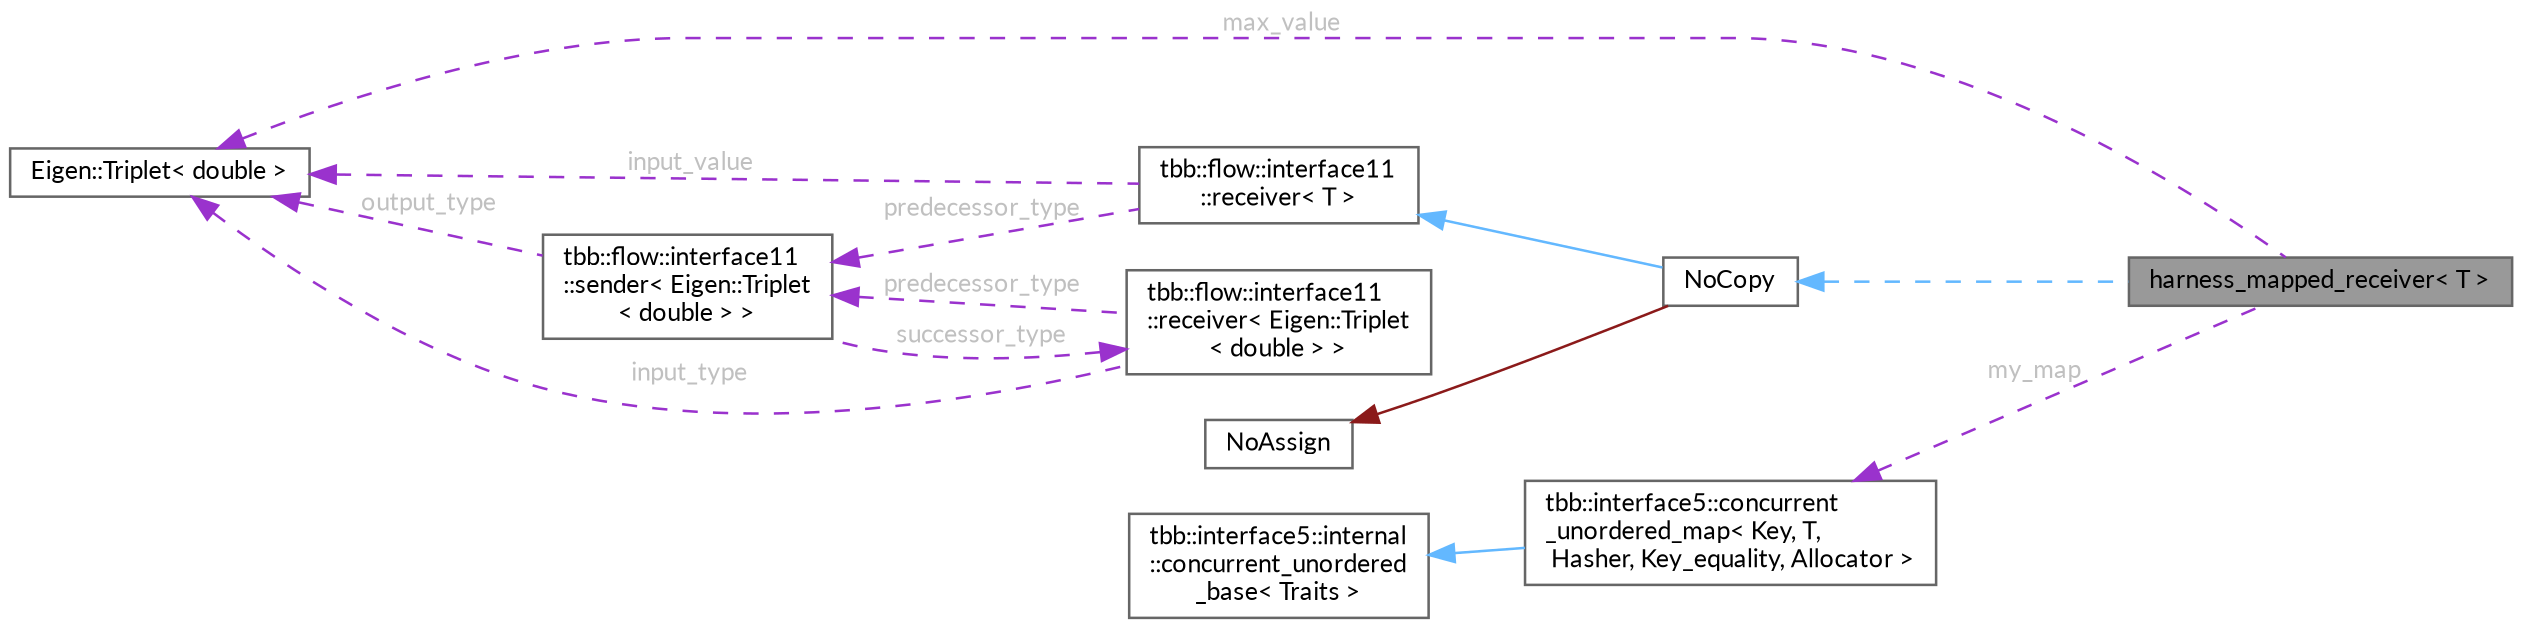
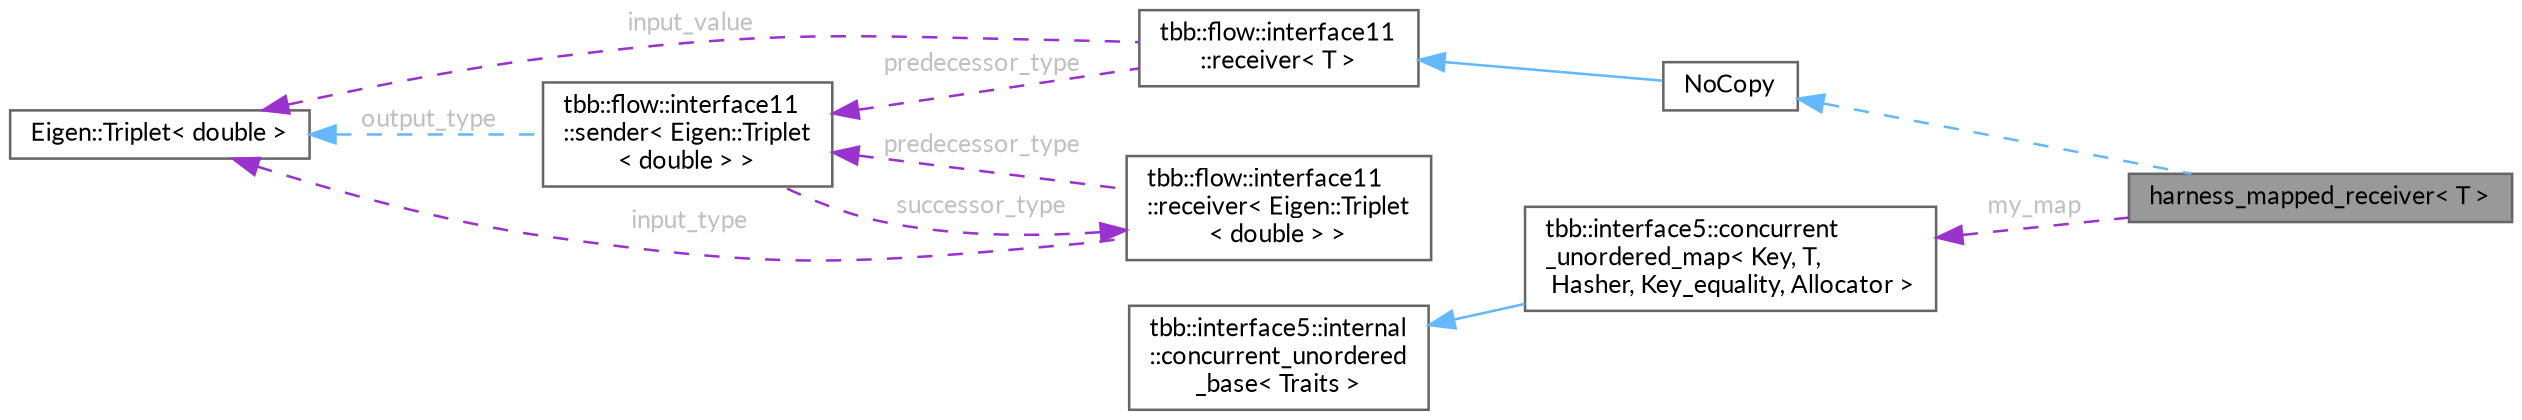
edge "harness_mapped_receiver< T >" -> "Eigen::Triplet< double >": removed, label "max_value"
edge "tbb::flow::interface11 ::sender< Eigen::Triplet < double > >" -> "Eigen::Triplet< double >": color darkorchid3 -> steelblue1
node "NoAssign": removed
